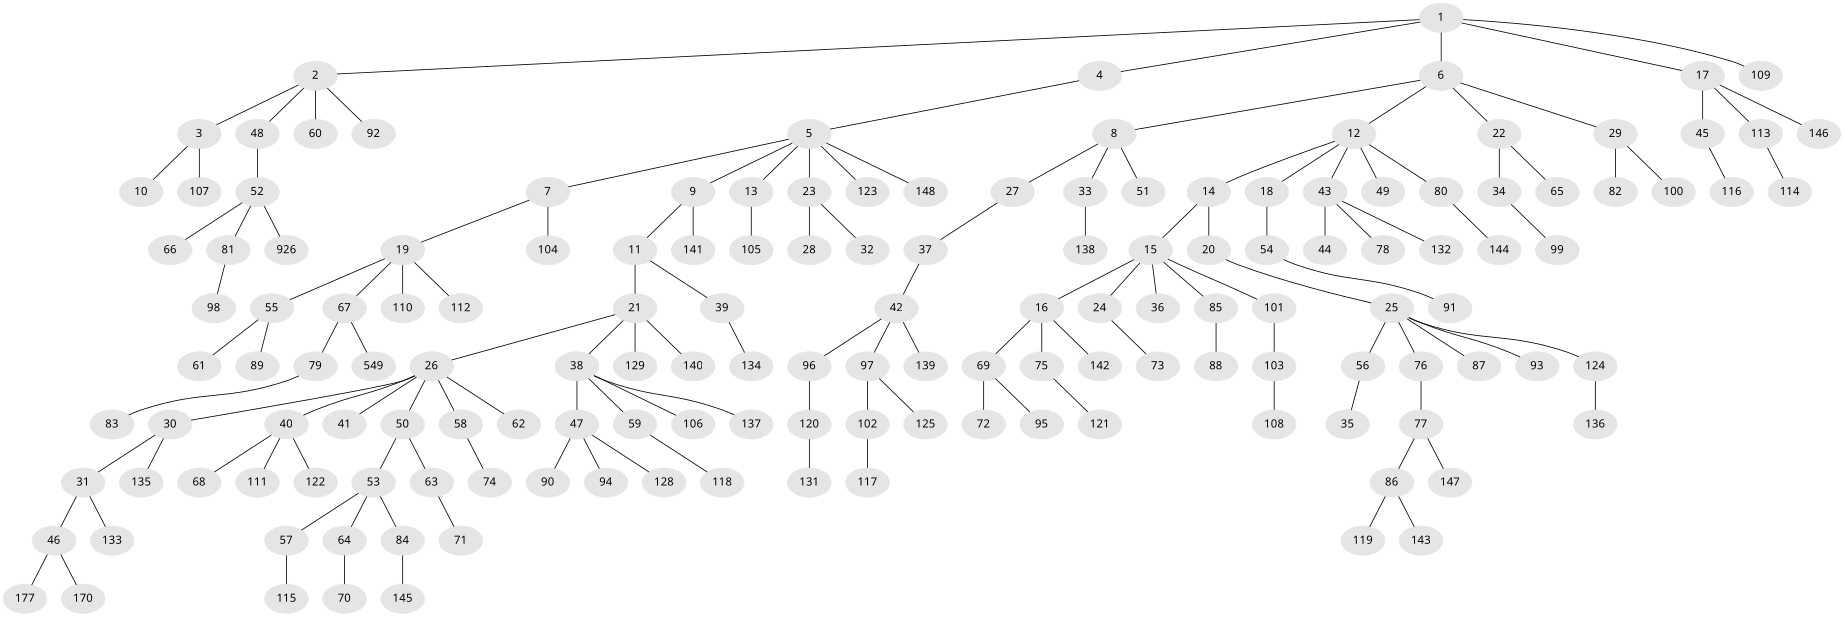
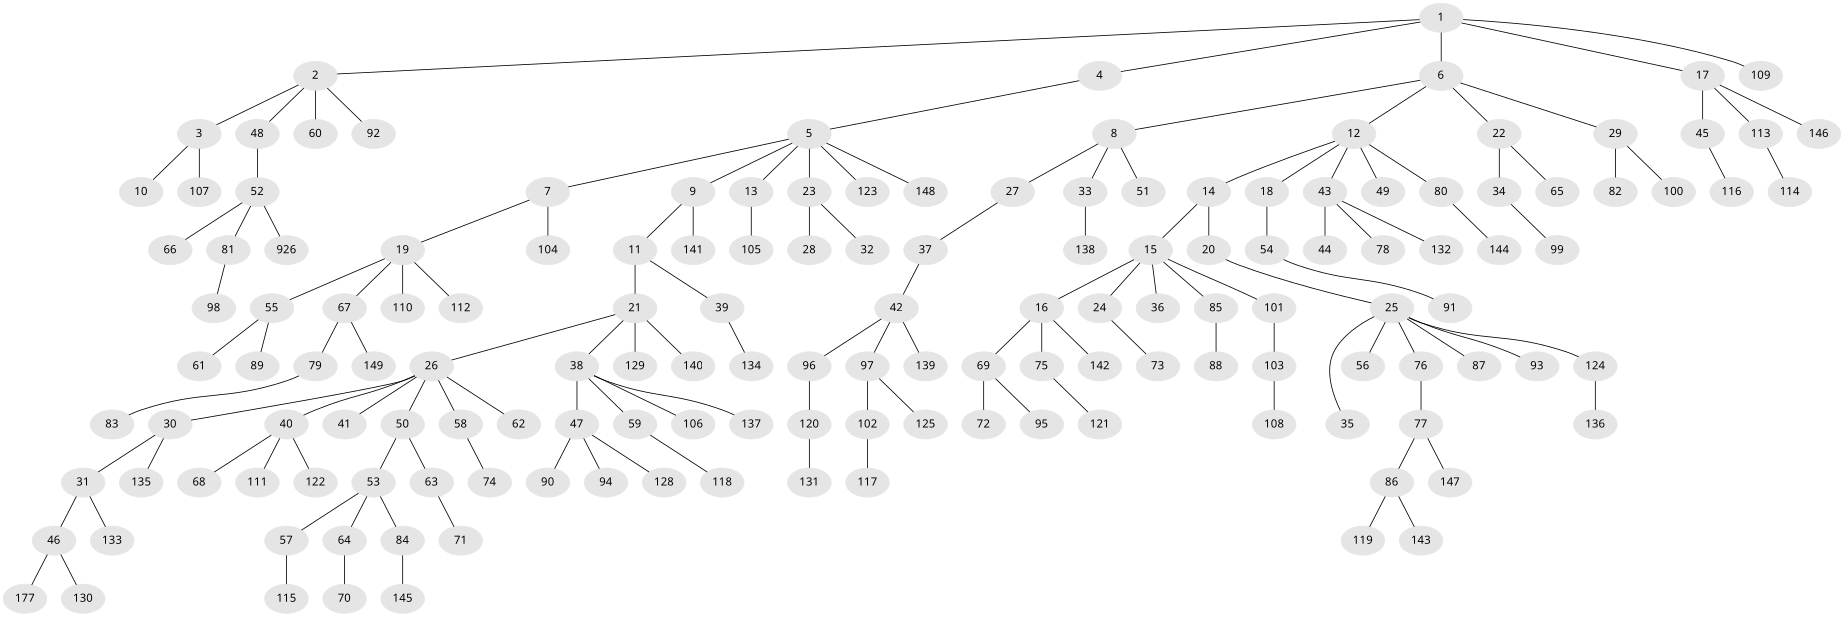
node "549": label "549" -> "149"
edge "56" -- "35": now "25" -- "35"
node "170": label "170" -> "130"
